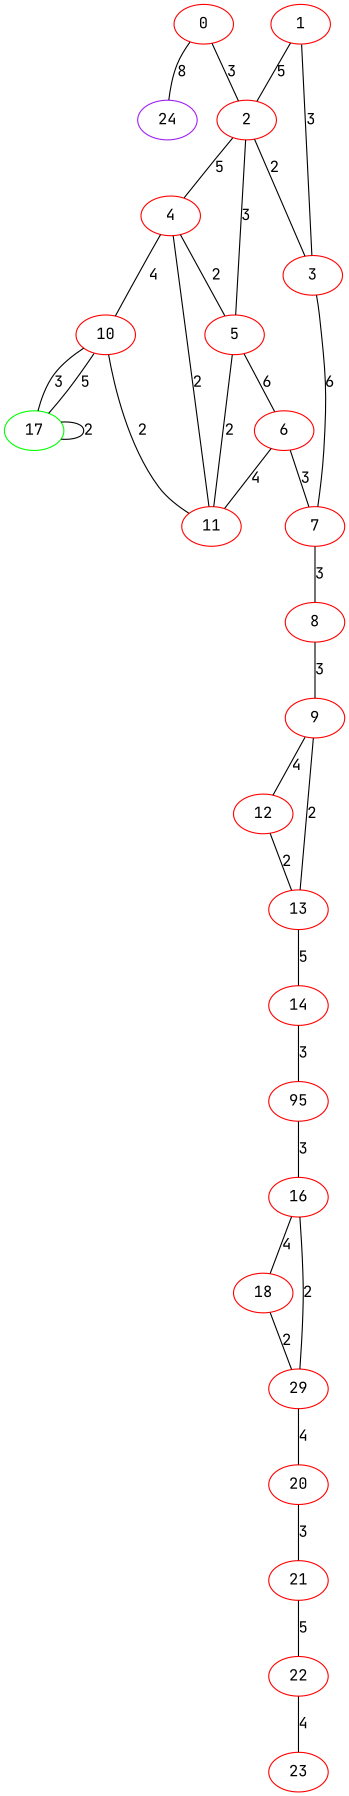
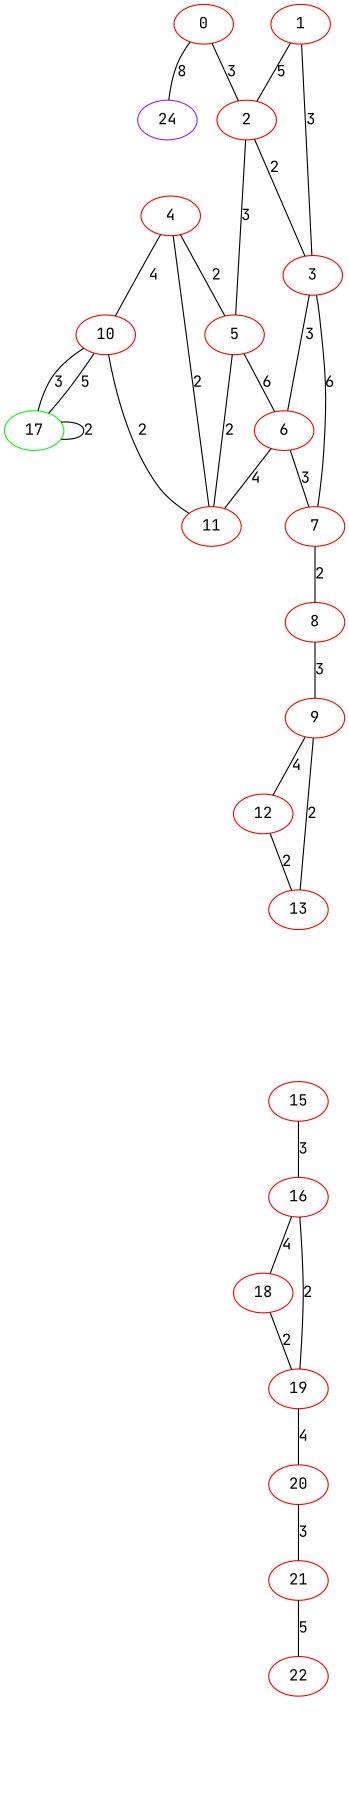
edge "2" -- "4": removed, label "5"
edge "3" -- "6": added, label "3"
edge "7" -- "8": label "3" -> "2"
node "14": removed
node "95": label "95" -> "15"
node "29": label "29" -> "19"
node "23": removed
